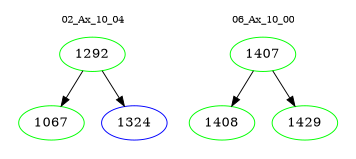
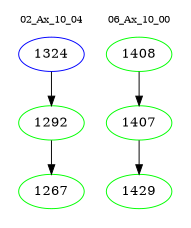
edge "1292" -> "1324": reversed
edge "1407" -> "1408": reversed
node "1067": label "1067" -> "1267"
